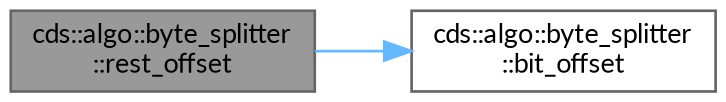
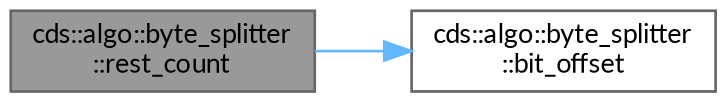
node "cds::algo::byte_splitter ::rest_offset": label "cds::algo::byte_splitter ::rest_offset" -> "cds::algo::byte_splitter ::rest_count"
